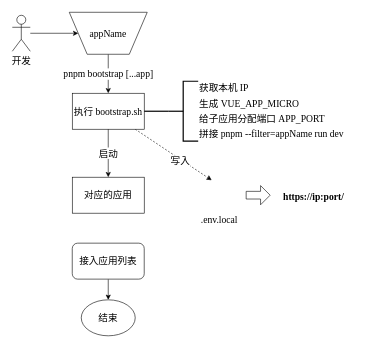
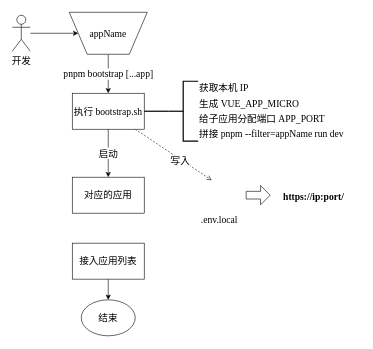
edge "执行 bootstrap.sh" -> ".env.local": arrowhead classic -> open
node "接入应用列表": shape rounded rectangle -> rectangle
